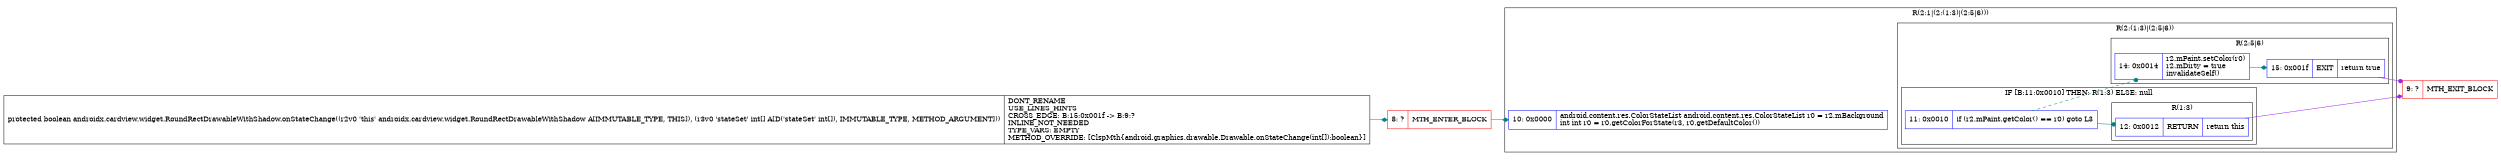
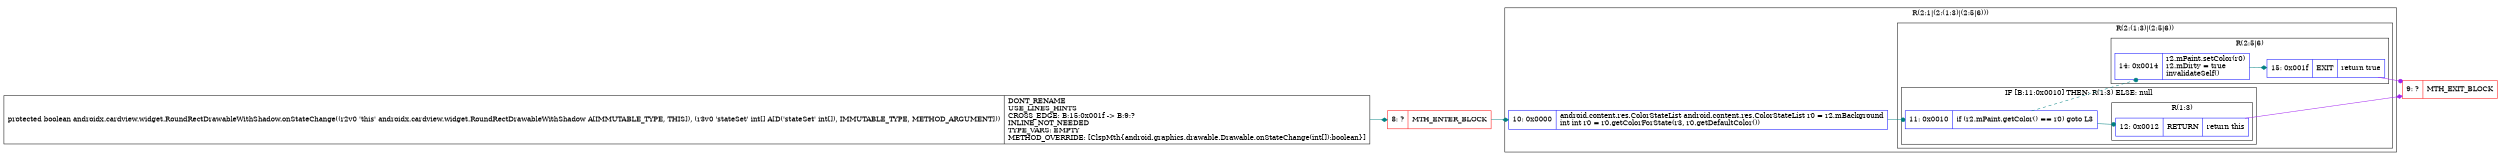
edge "10: 0x0000" -> "11: 0x0010": added
